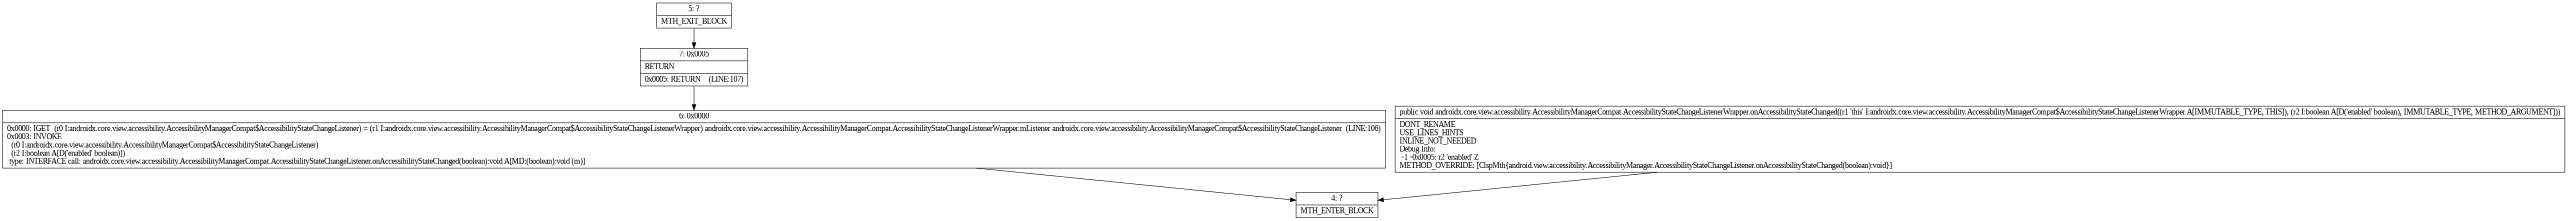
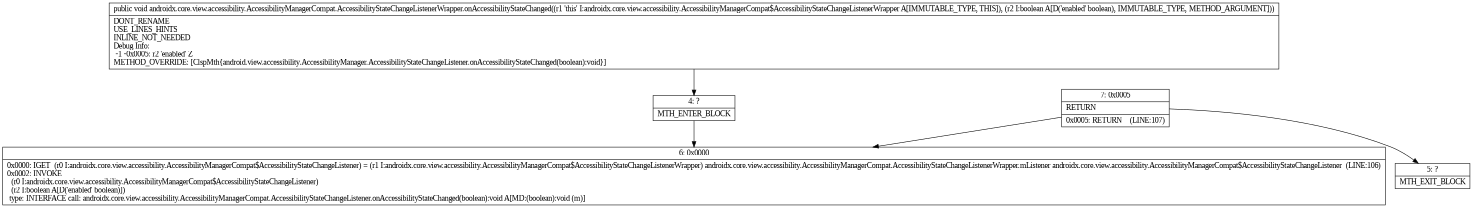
edge "5: ?" -> "7: 0x0005": reversed
node "6: 0x0000": text "0x0003: INVOKE" -> "0x0002: INVOKE"
edge "6: 0x0000" -> "4: ?": reversed
